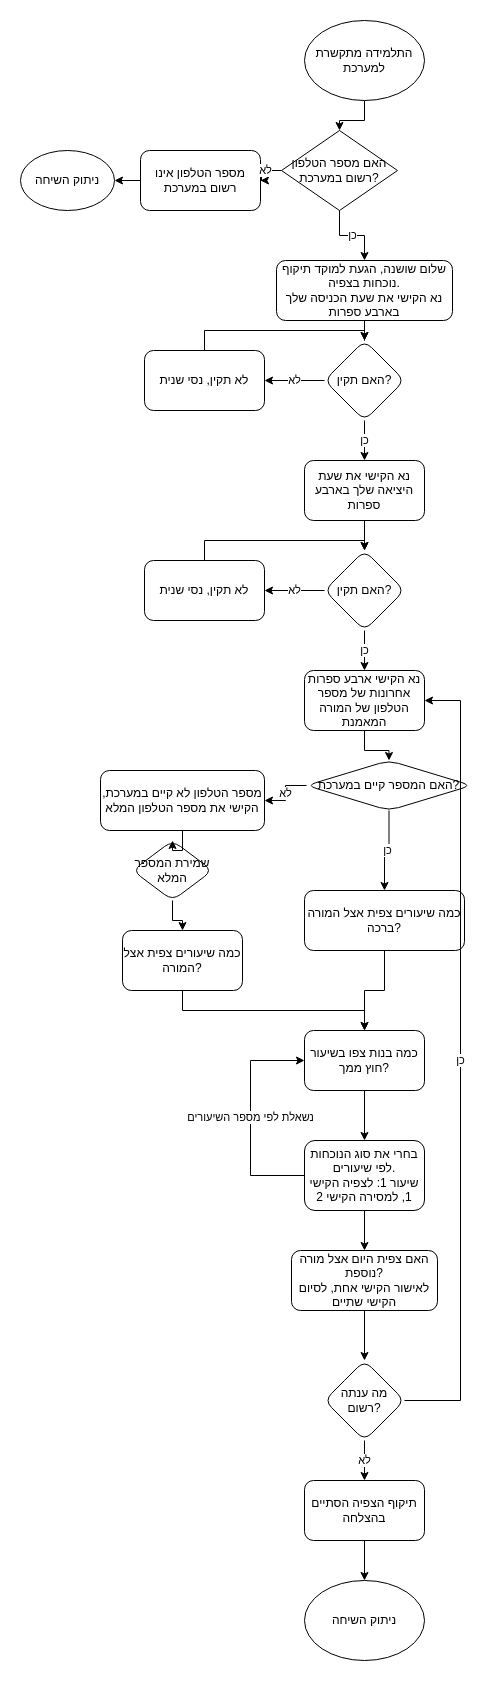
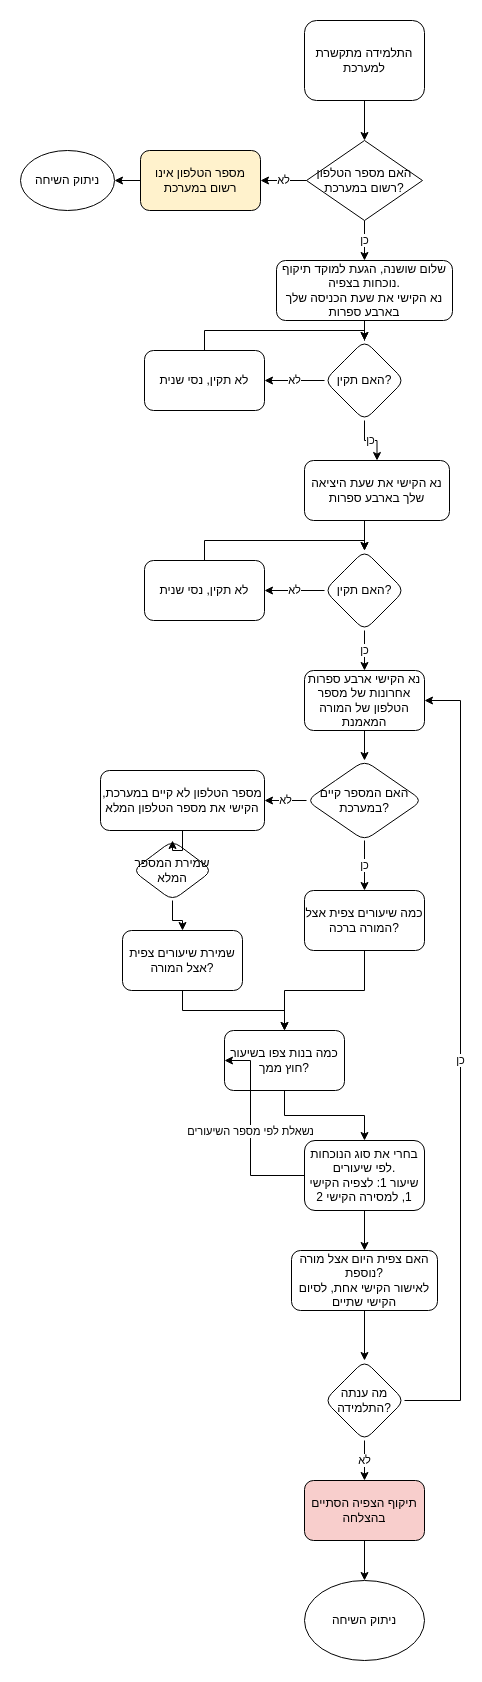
node "התלמידה מתקשרת למערכת": shape ellipse -> rounded rectangle
node "האם מספר הטלפון רשום במערכת?": moved (340, 171) -> (365, 181)
node "מספר הטלפון אינו רשום במערכת": fillcolor #ffffff -> #fff2cc
node "נא הקישי את שעת היציאה שלך בארבע ספרות": size 120x60 -> 145x60
node "האם המספר קיים במערכת?": size 165x50 -> 116x80
node "כמה שיעורים צפית אצל המורה ברכה?": size 160x60 -> 120x60
node "כמה שיעורים צפית אצל המורה?": label "כמה שיעורים צפית אצל המורה?" -> "שמירת שיעורים צפית אצל המורה?"
node "כמה בנות צפו בשיעור חוץ ממך?": moved (365, 1061) -> (285, 1061)
node "מה ענתה רשום?": label "מה ענתה רשום?" -> "מה ענתה התלמידה?"
node "תיקוף הצפיה הסתיים בהצלחה": fillcolor #ffffff -> #f8cecc
